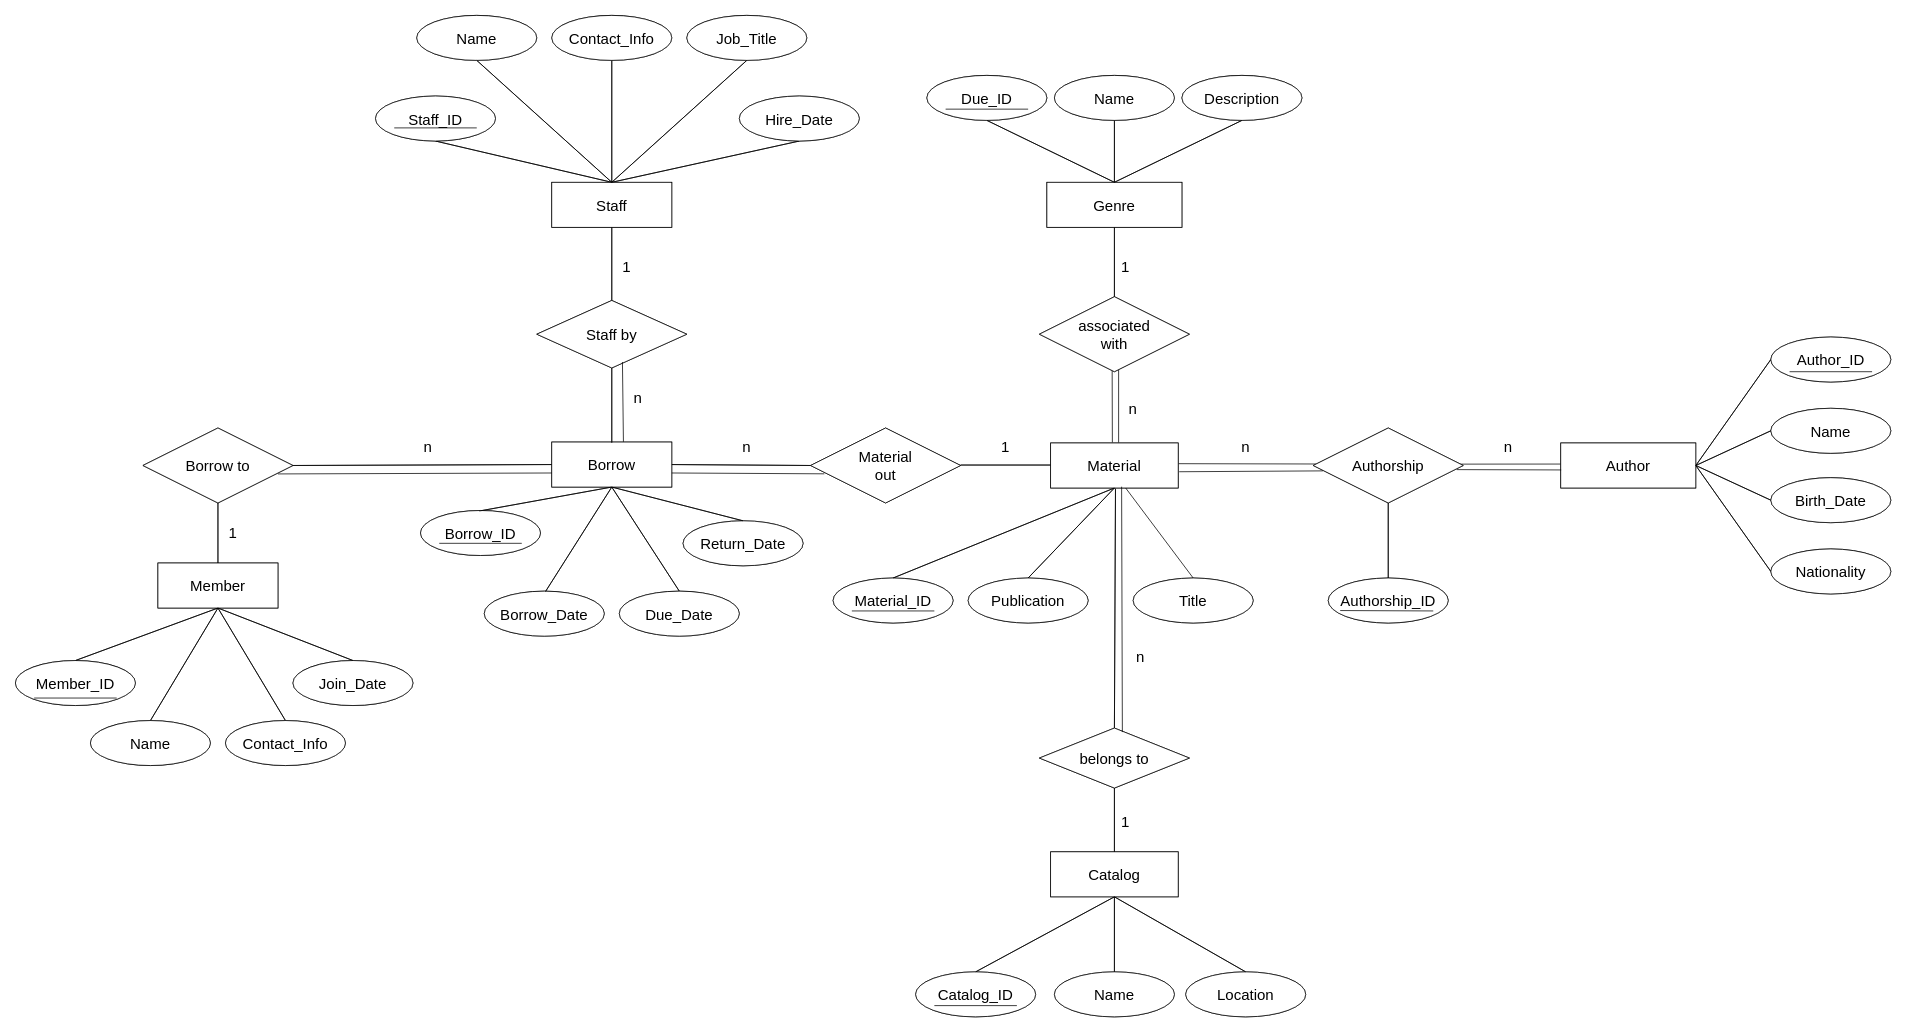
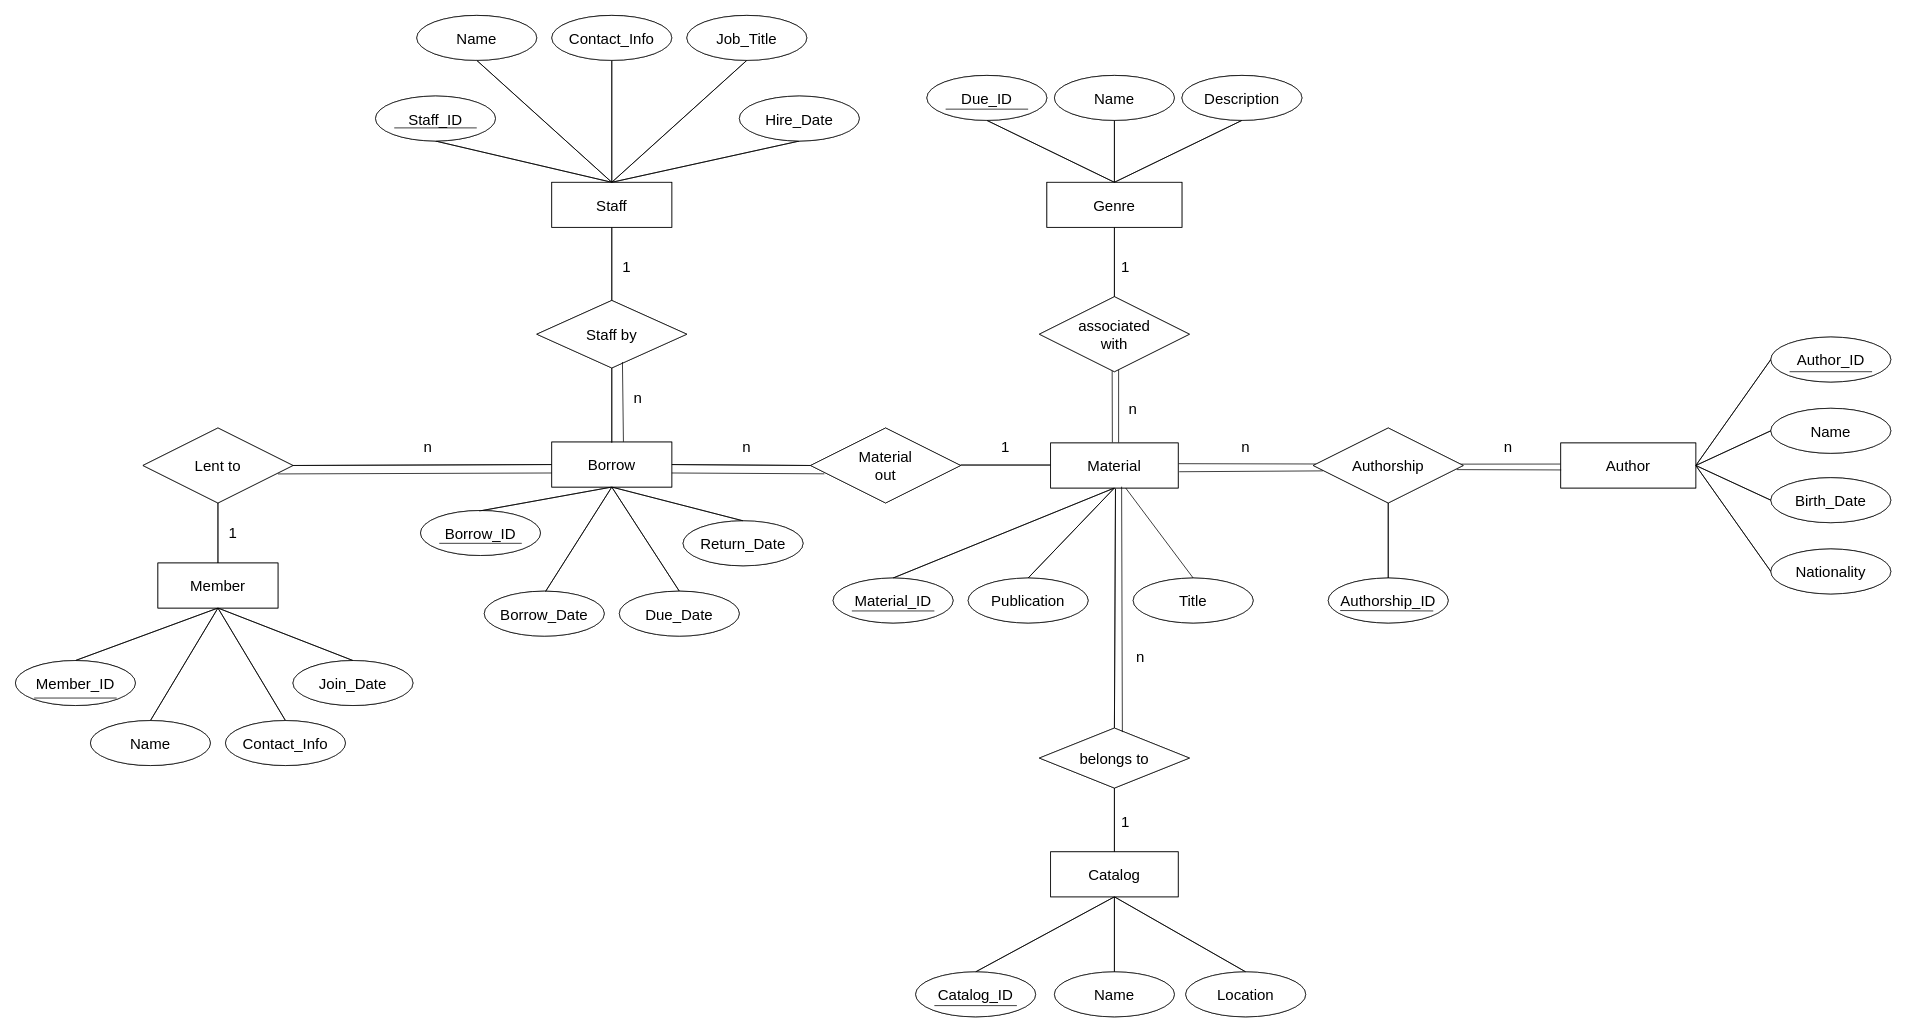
node "Borrow to": label "Borrow to" -> "Lent to"
